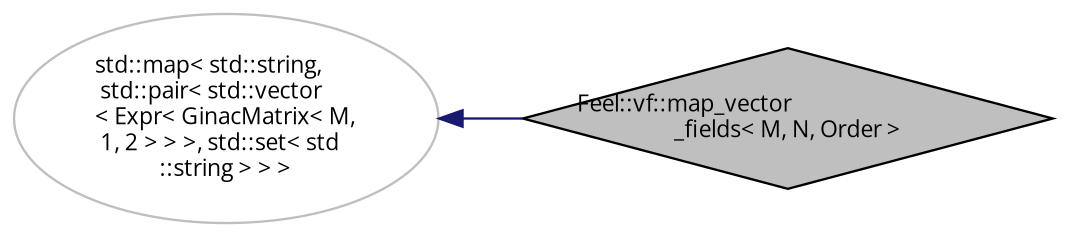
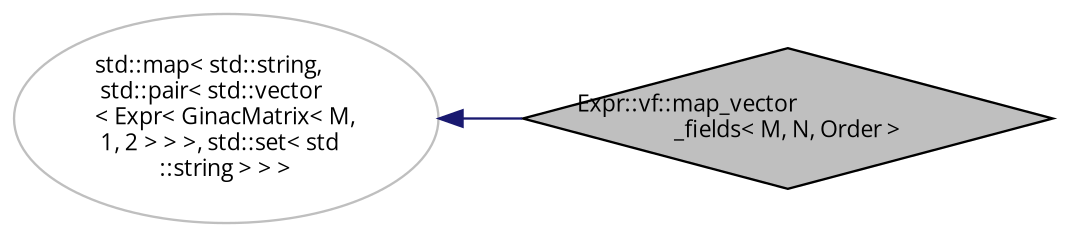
node "Feel::vf::map_vector _fields< M, N, Order >": label "Feel::vf::map_vector _fields< M, N, Order >" -> "Expr::vf::map_vector _fields< M, N, Order >"
